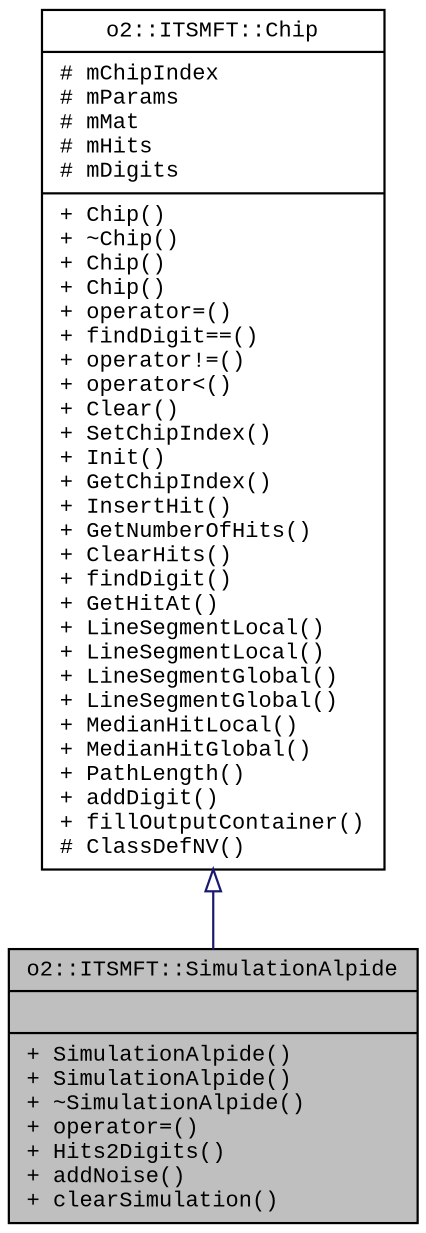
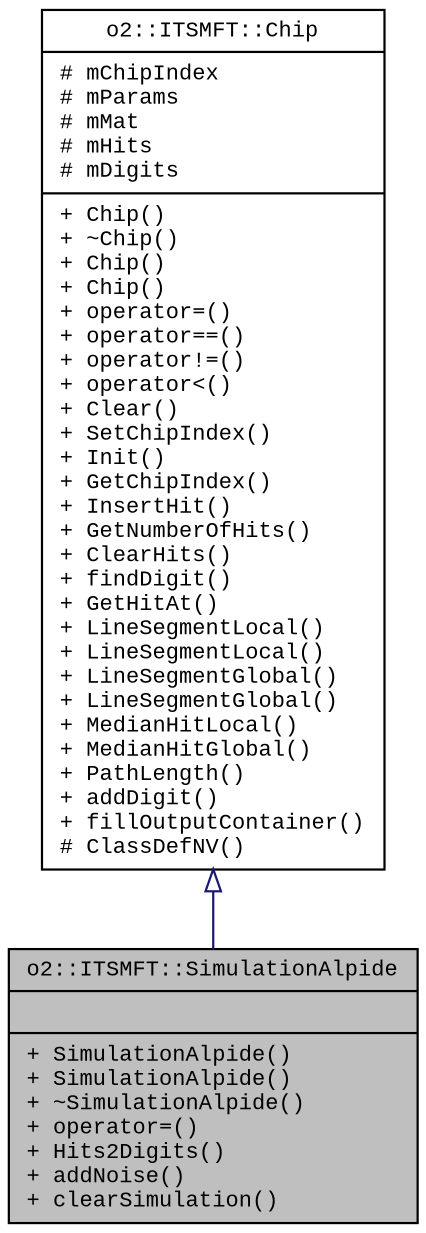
node "o2::ITSMFT::Chip": text "+ findDigit==()" -> "+ operator==()"
